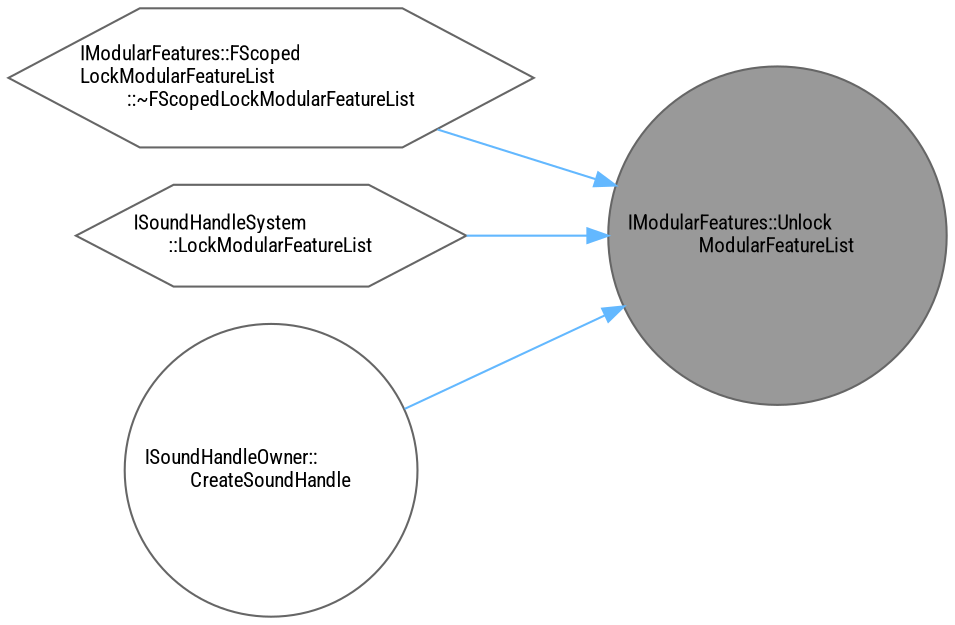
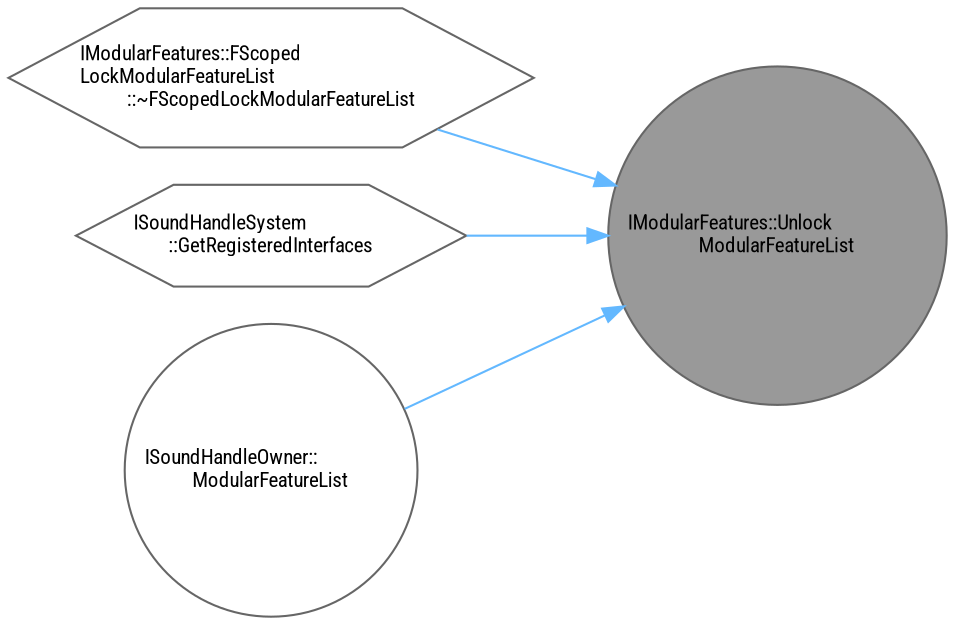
node "ISoundHandleSystem ::LockModularFeatureList": label "ISoundHandleSystem ::LockModularFeatureList" -> "ISoundHandleSystem ::GetRegisteredInterfaces"
node "ISoundHandleOwner:: CreateSoundHandle": label "ISoundHandleOwner:: CreateSoundHandle" -> "ISoundHandleOwner:: ModularFeatureList"
